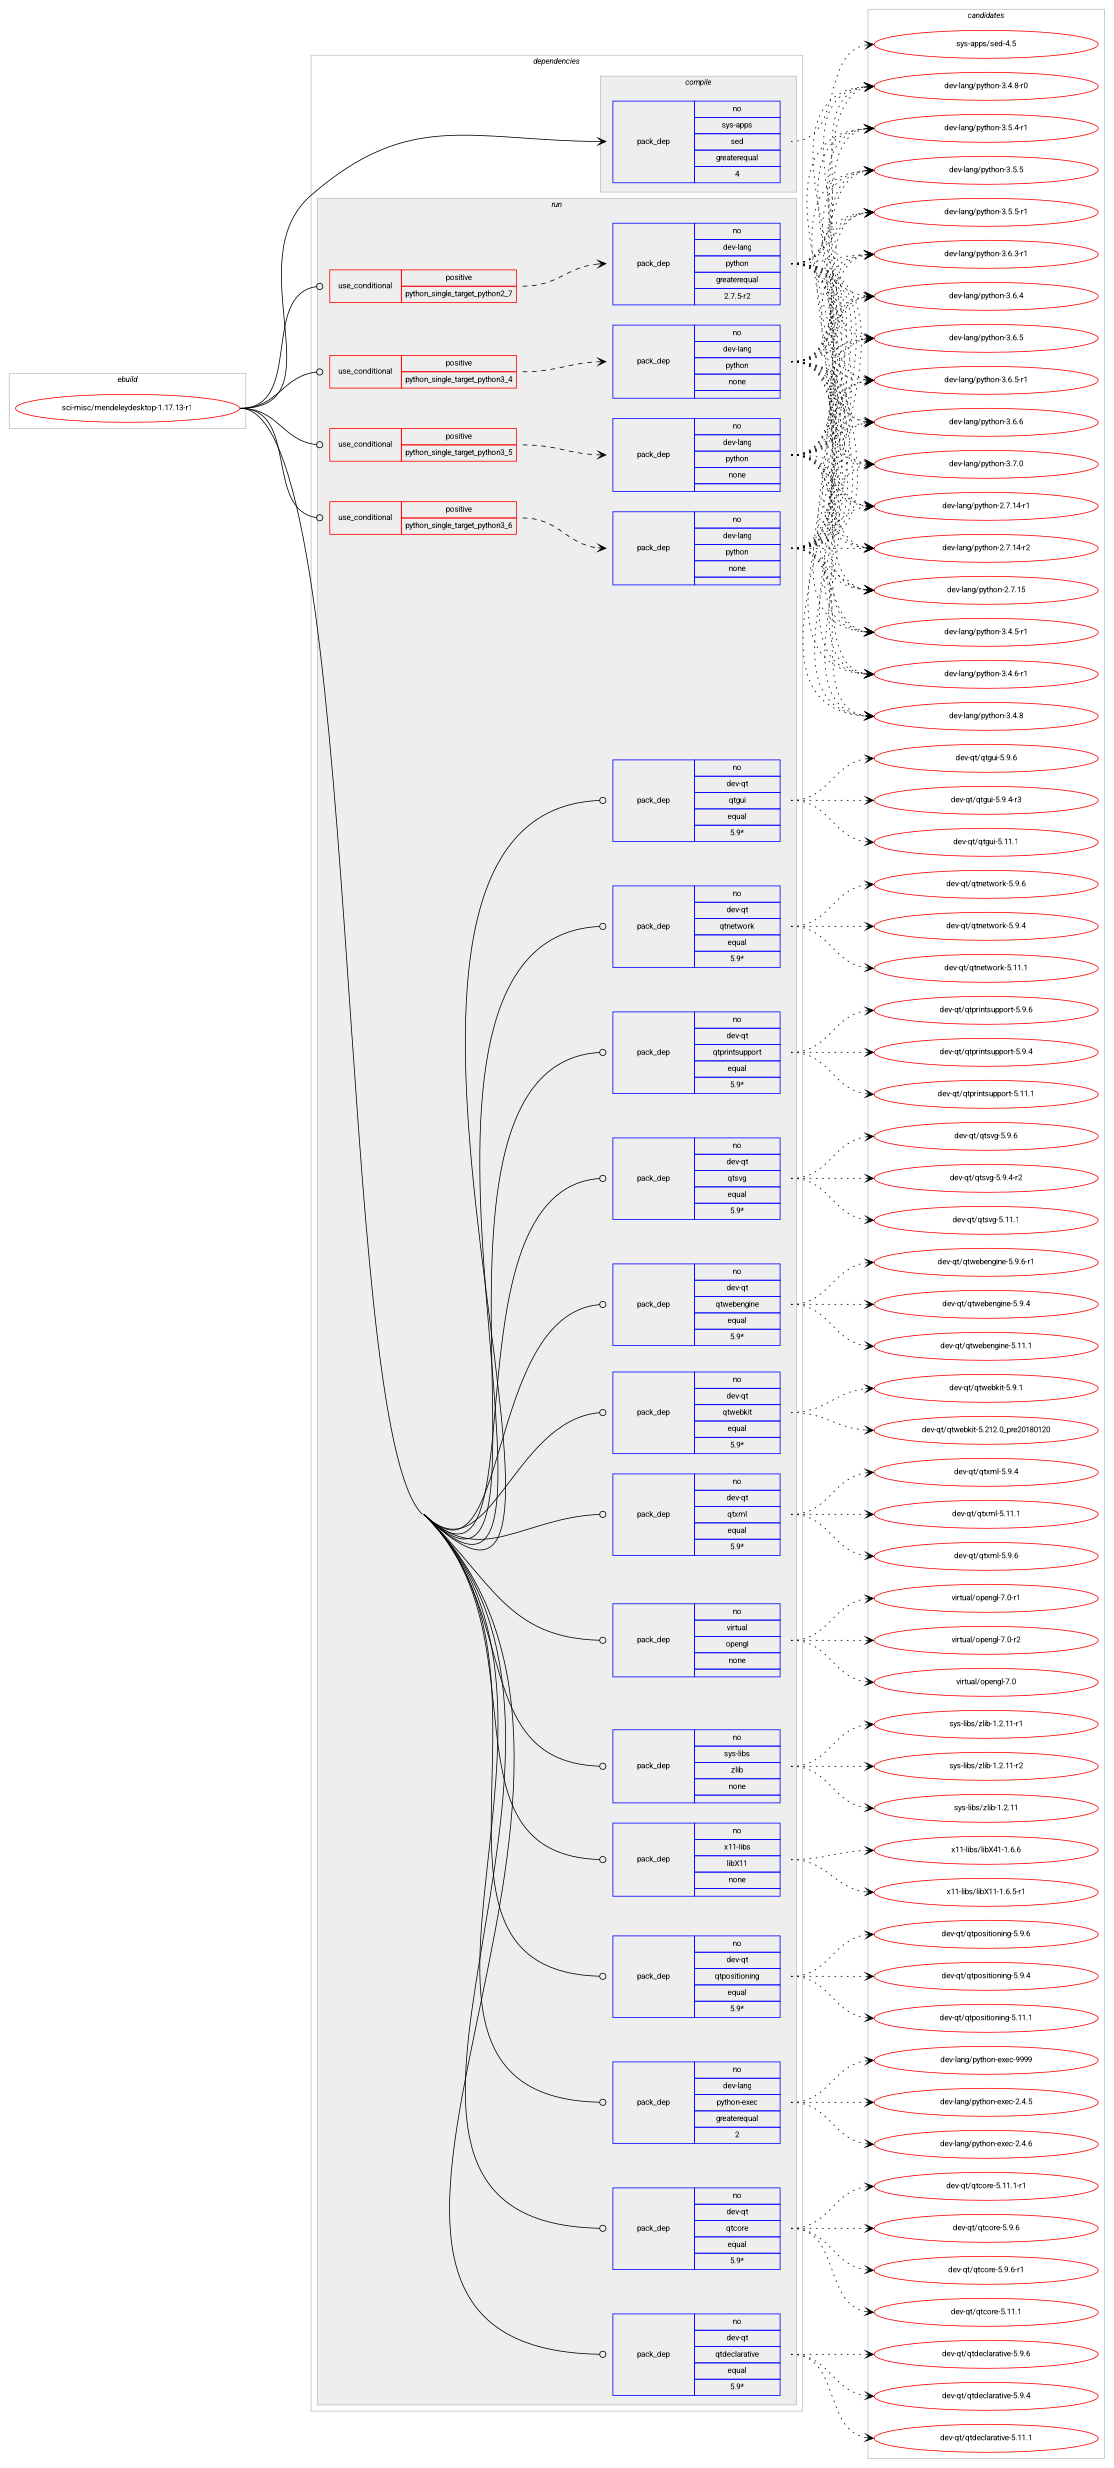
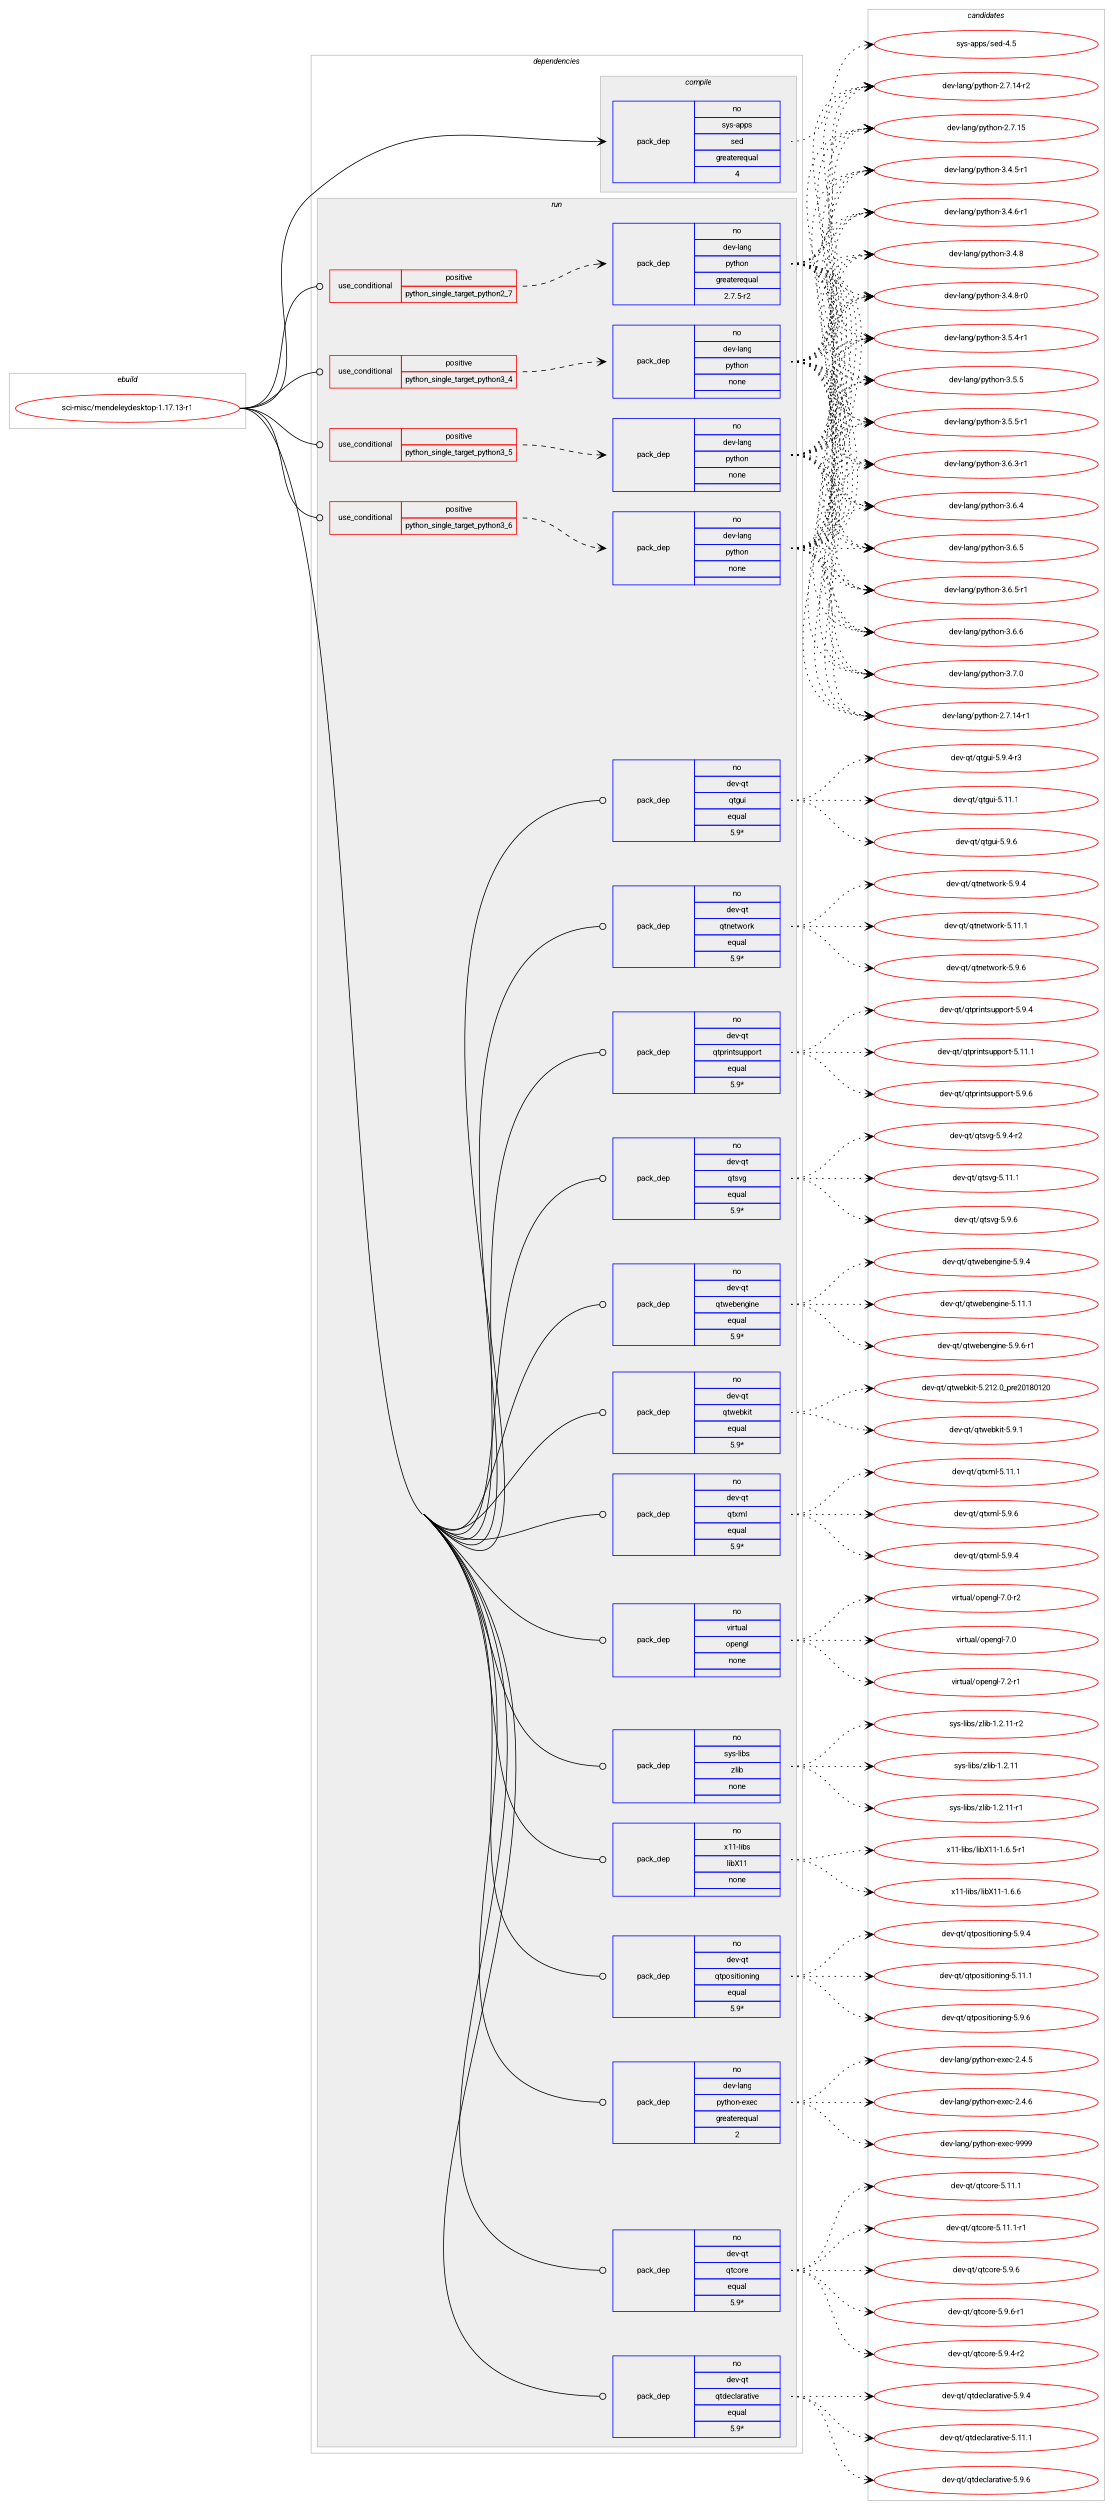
node "virtual/opengl-7.0-r1": label "virtual/opengl-7.0-r1" -> "virtual/opengl-7.2-r1"
node "x11-libs/libX41-1.6.6": label "x11-libs/libX41-1.6.6" -> "x11-libs/libX11-1.6.6"
node "dev-qt/qtcore-5.9.4-r2": added
